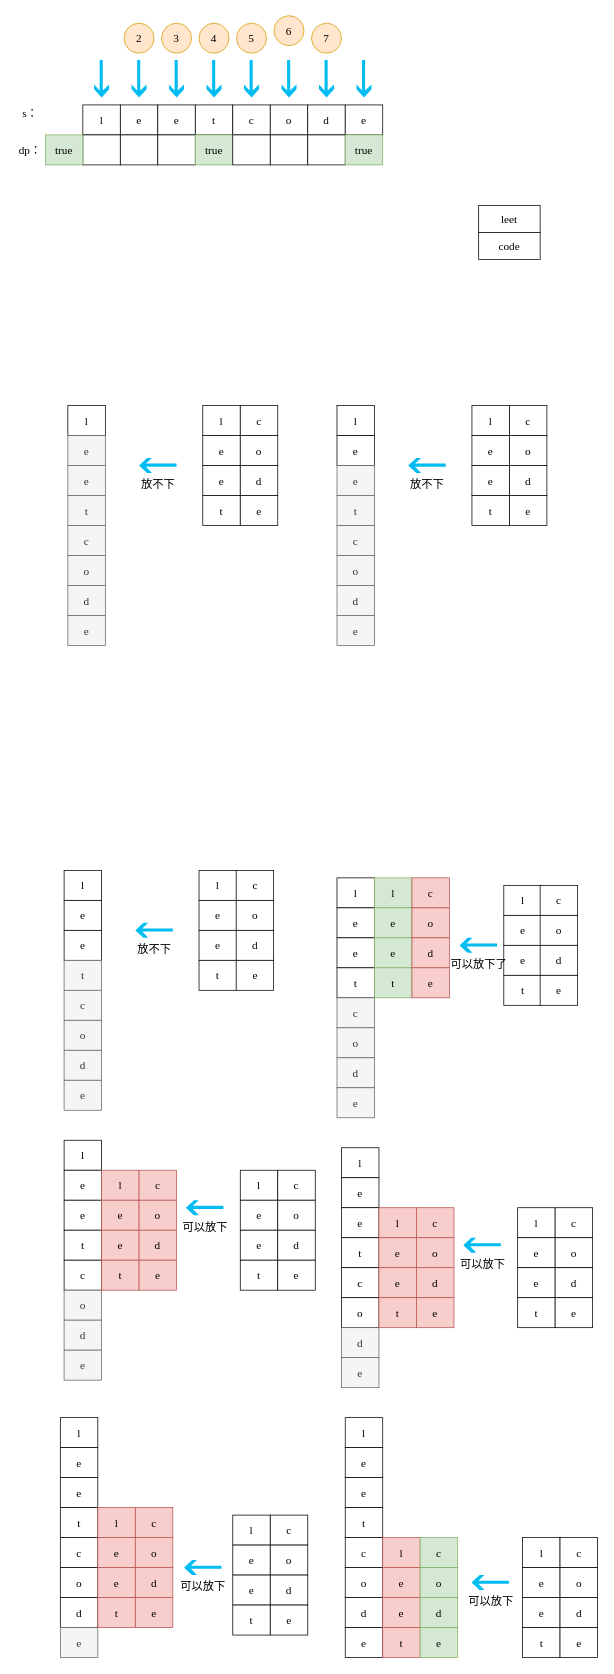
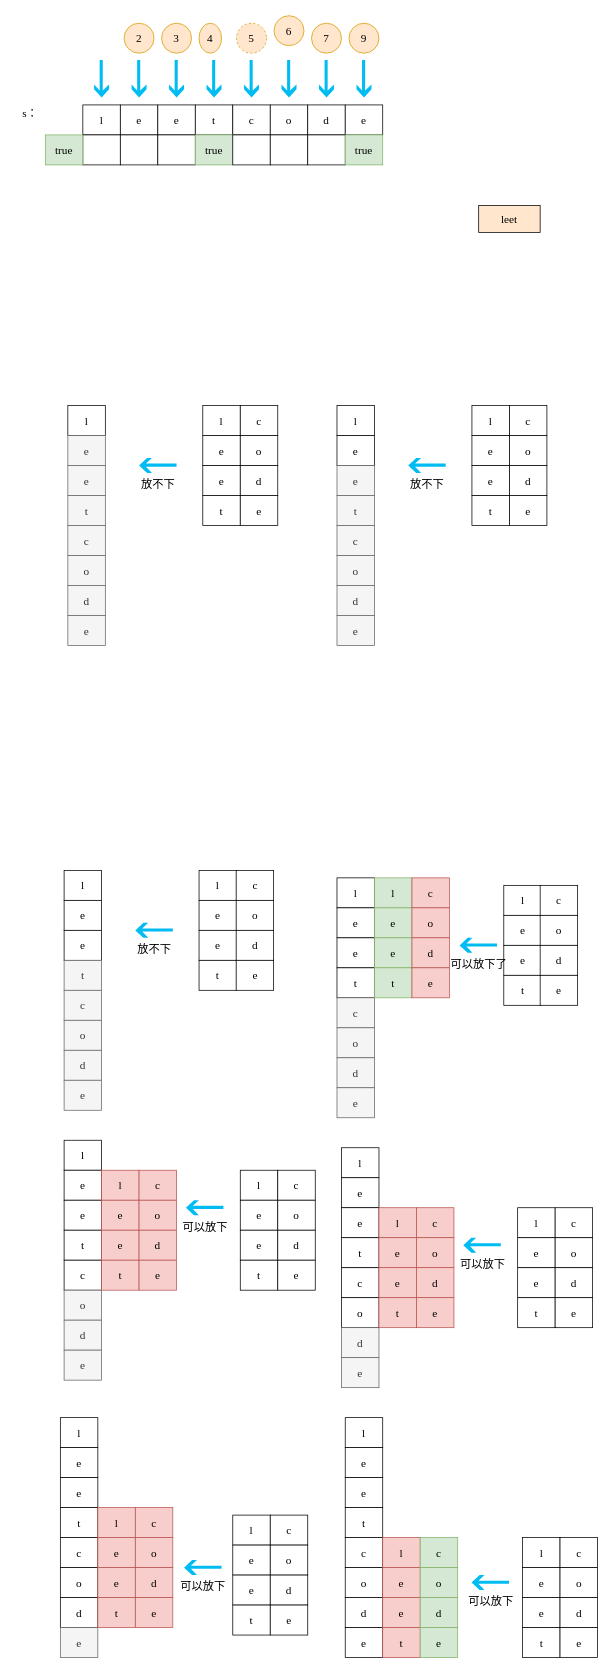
node "4": size 30x30 -> 23x30
node "5": style solid -> dashed
node "9": added
node "dp：": removed
node "leet": fillcolor #ffffff -> #ffe6cc
node "code": removed
